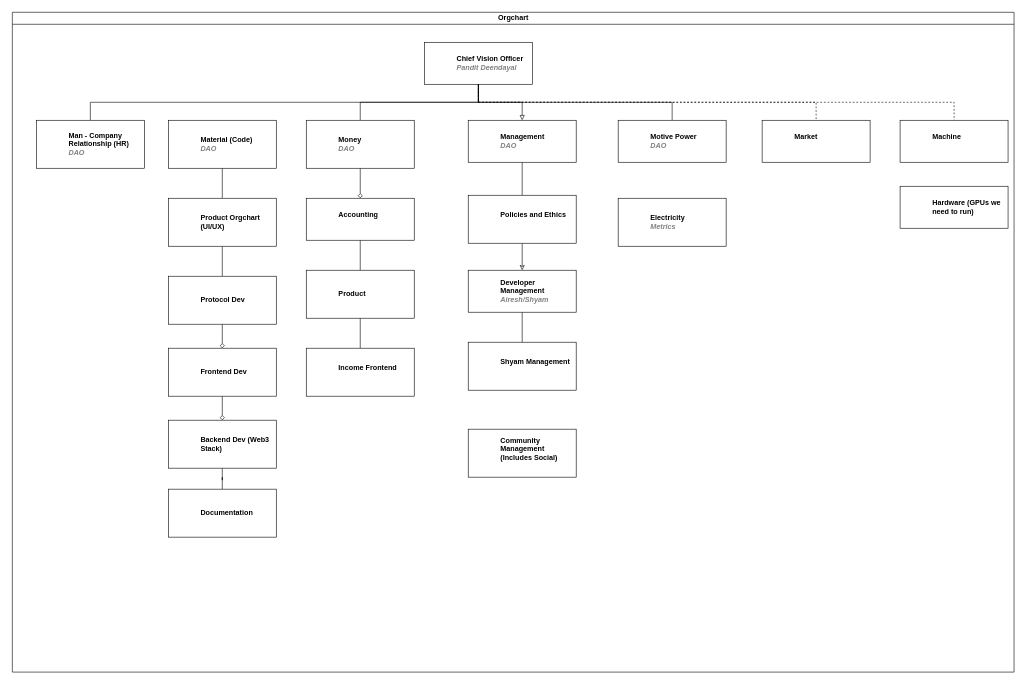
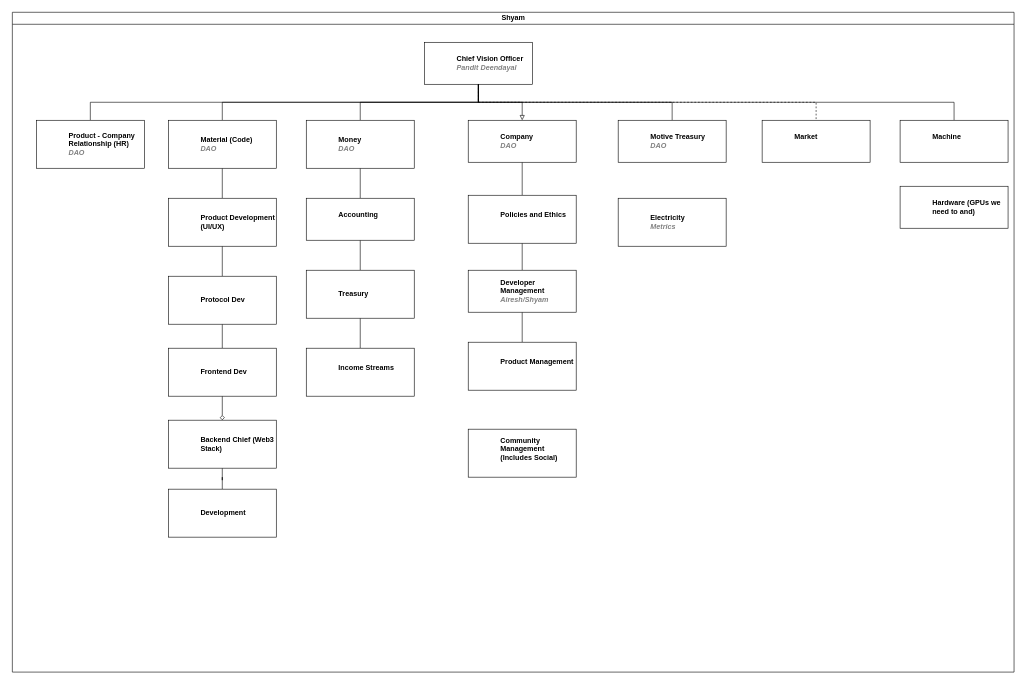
node "Orgchart": label "Orgchart" -> "Shyam"
edge "Chief Vision Officer Pandit Deendayal" -- "Machine": style dashed -> solid
edge "Chief Vision Officer Pandit Deendayal" -- "Material (Code) DAO": added
node "Management DAO": label "Management DAO" -> "Company DAO"
node "Motive Power DAO": label "Motive Power DAO" -> "Motive Treasury DAO"
node "Man - Company Relationship (HR) DAO": label "Man - Company Relationship (HR) DAO" -> "Product - Company Relationship (HR) DAO"
edge "Money DAO" -> "Accounting": arrowhead diamond -> none
node "Hardware (GPUs we need to run)": label "Hardware (GPUs we need to run)" -> "Hardware (GPUs we need to and)"
node "Product Orgchart (UI/UX)": label "Product Orgchart (UI/UX)" -> "Product Development (UI/UX)"
edge "Policies and Ethics" -> "Developer Management Airesh/Shyam": arrowhead classic -> none
node "Product": label "Product" -> "Treasury"
edge "Protocol Dev" -> "Frontend Dev": arrowhead diamond -> none
node "Shyam Management": label "Shyam Management" -> "Product Management"
node "Income Frontend": label "Income Frontend" -> "Income Streams"
node "Backend Dev (Web3 Stack)": label "Backend Dev (Web3 Stack)" -> "Backend Chief (Web3 Stack)"
node "Documentation": label "Documentation" -> "Development"
